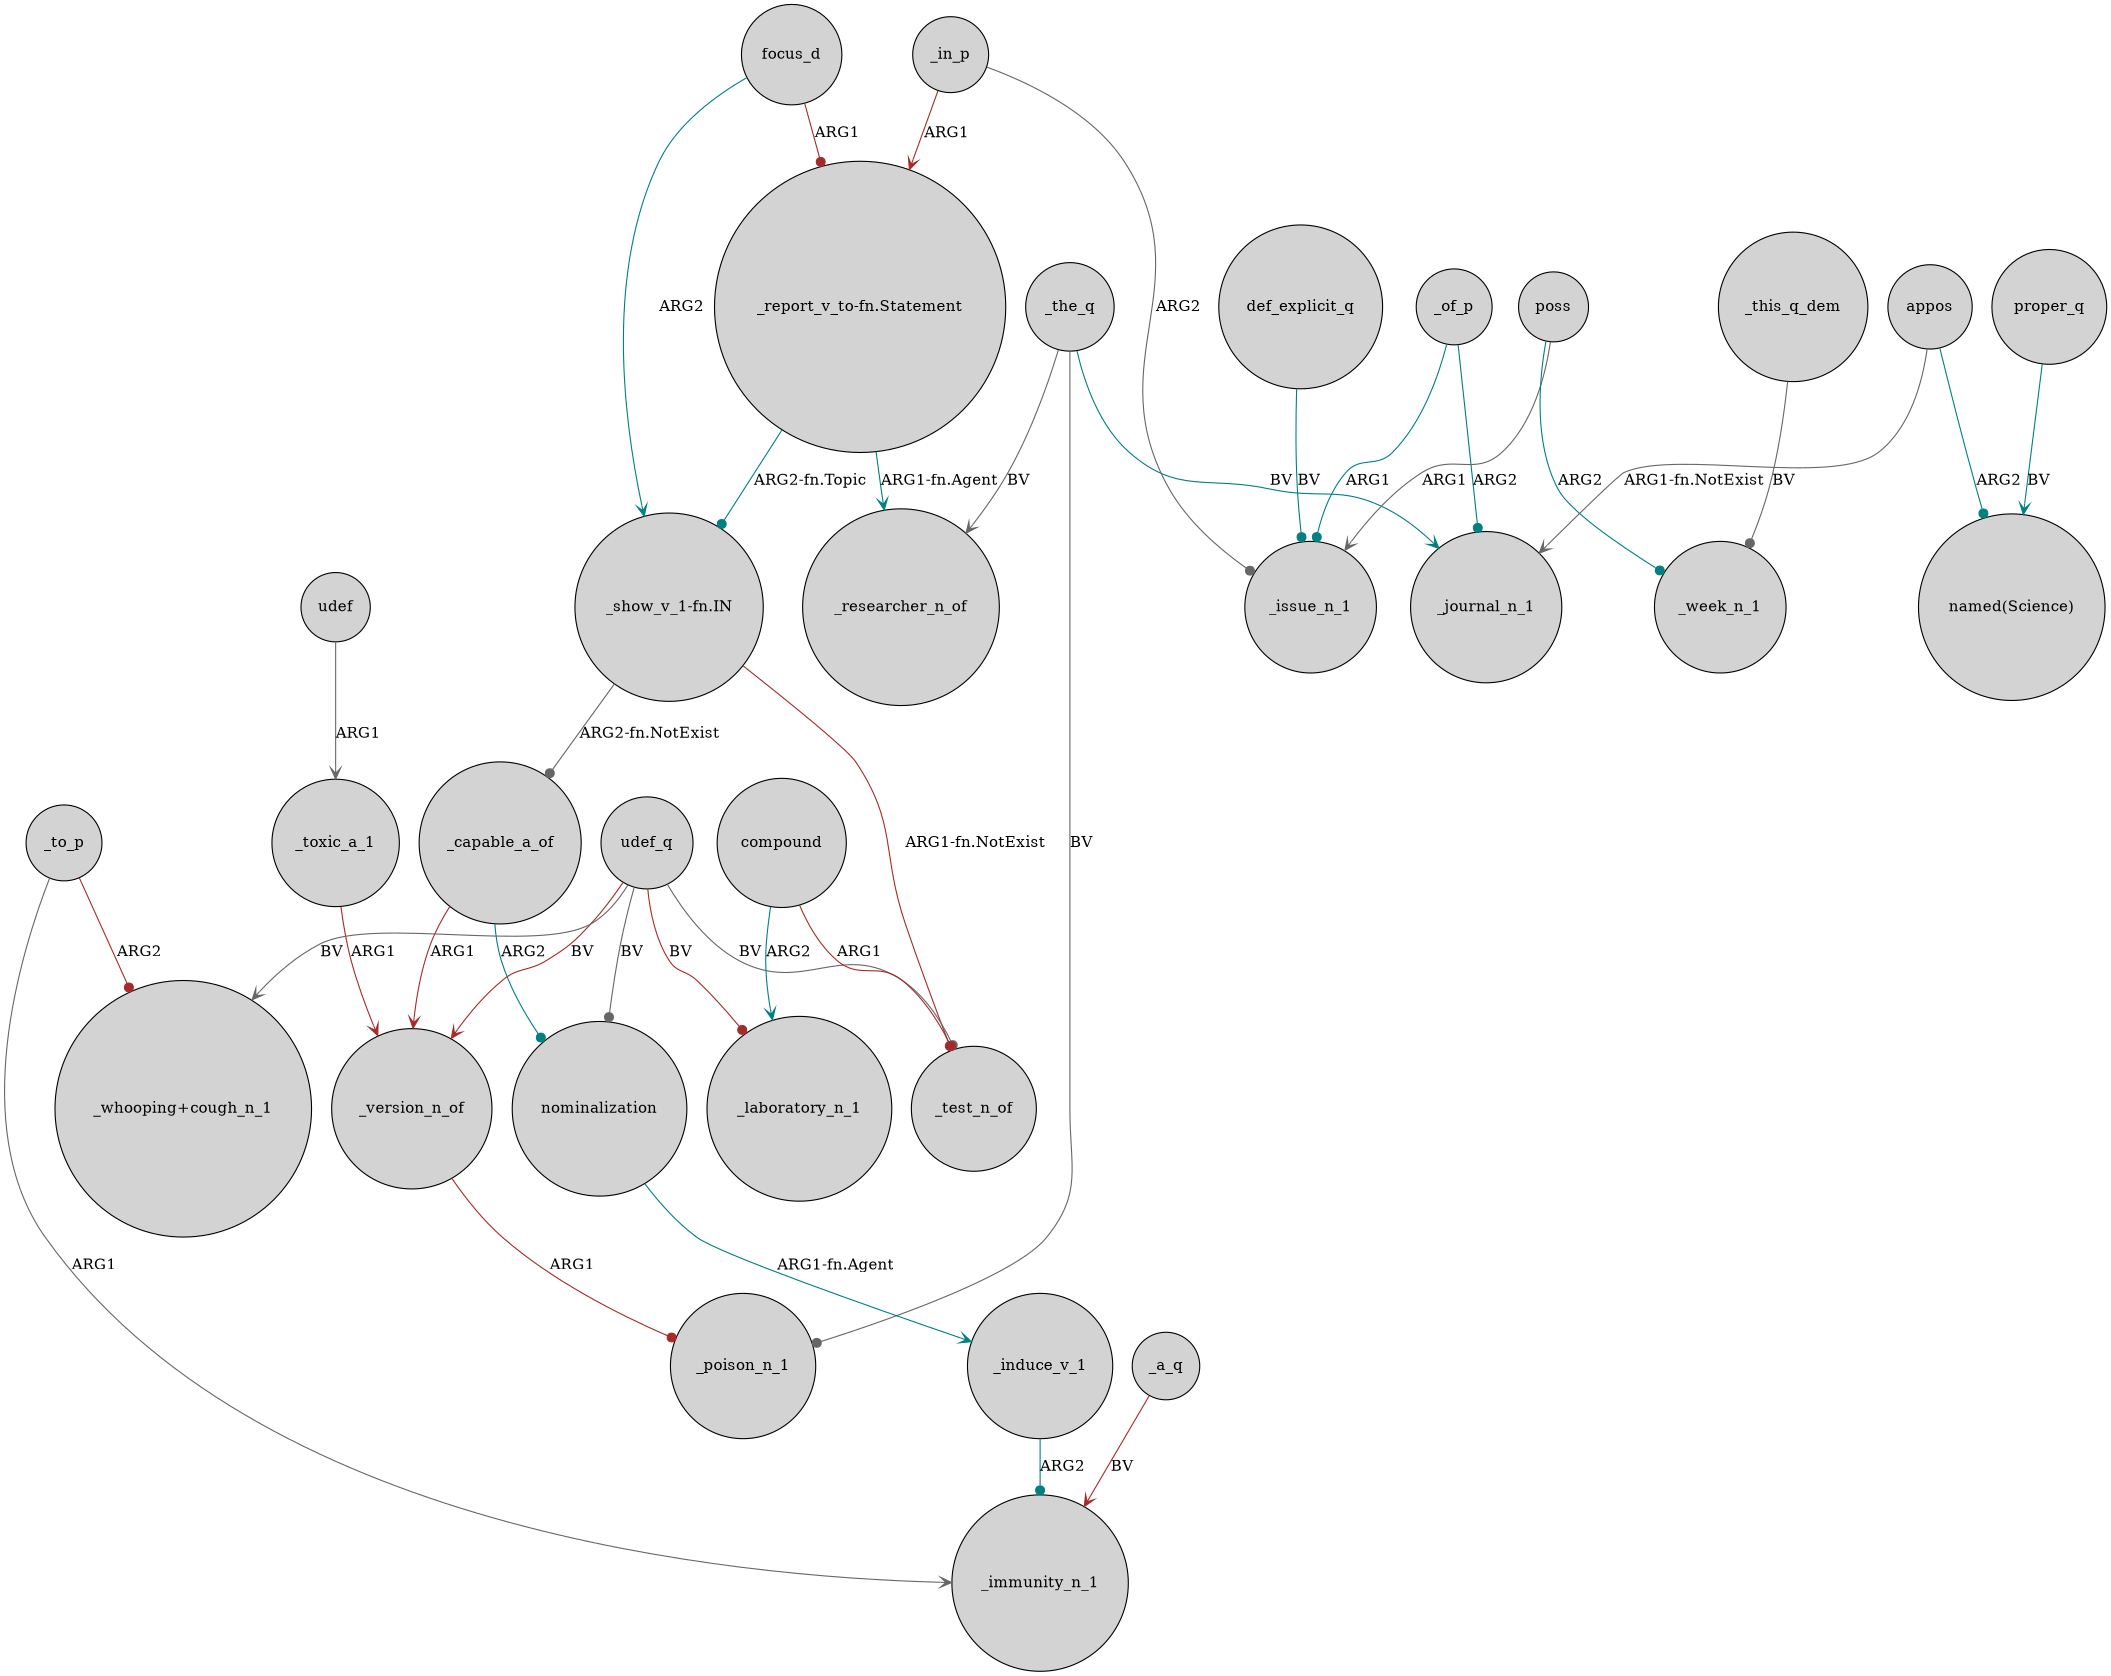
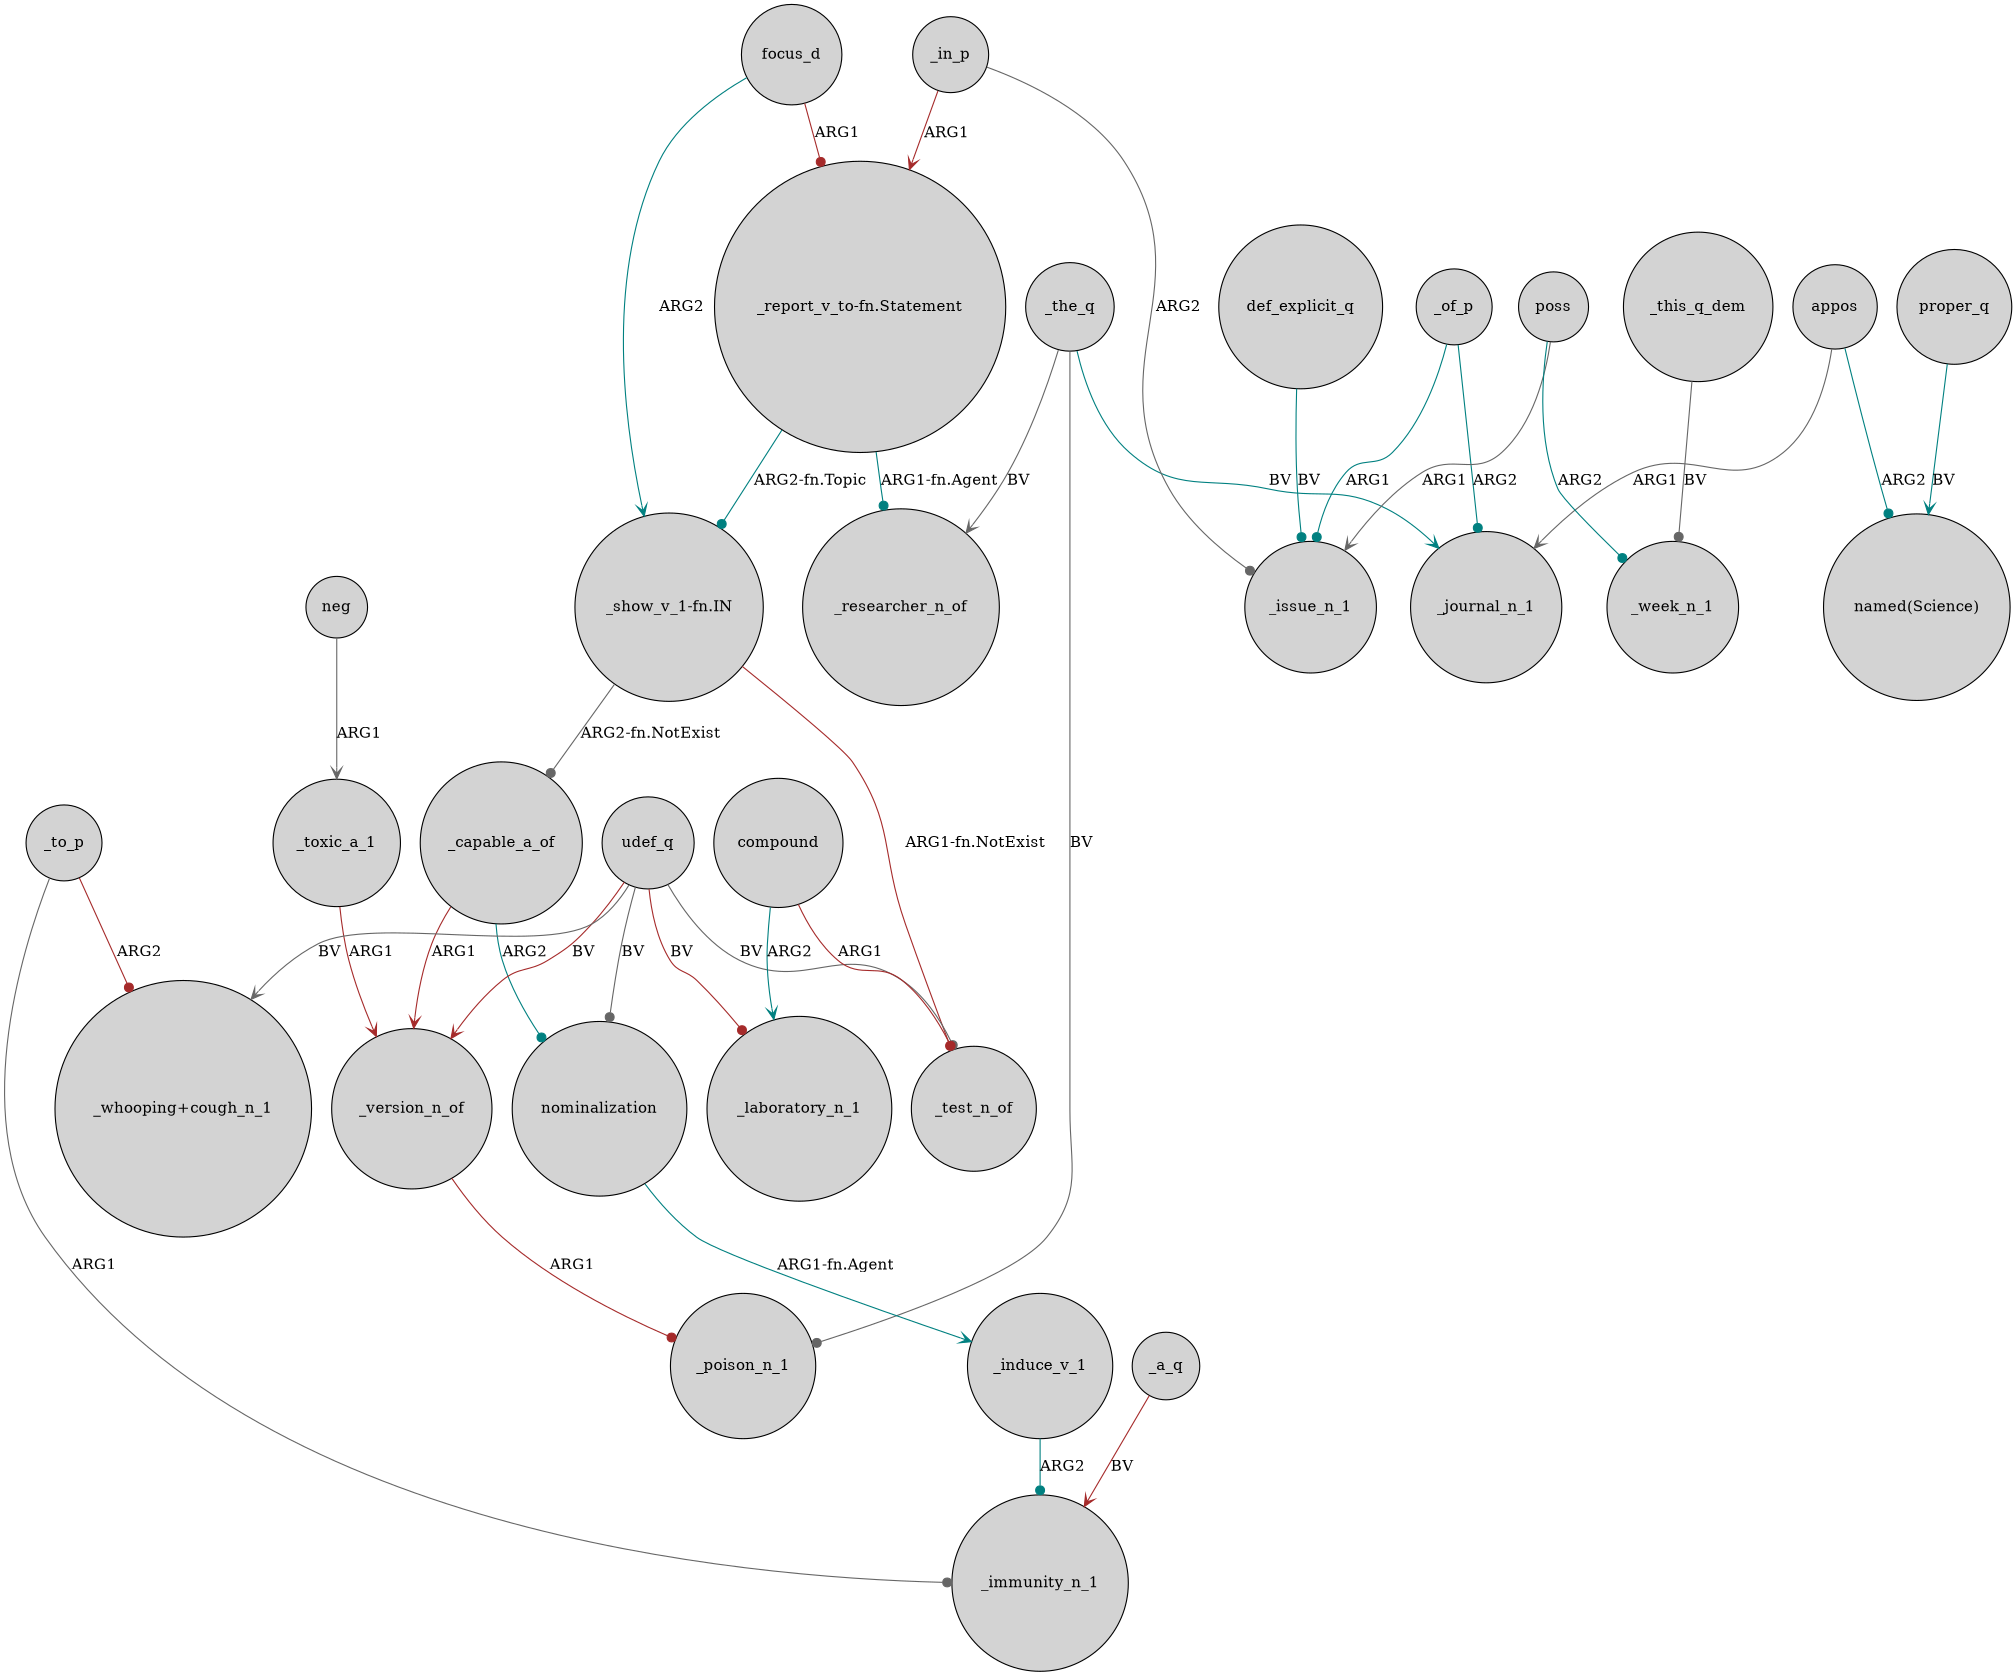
edge "_report_v_to-fn.Statement" -> "_researcher_n_of": arrowhead vee -> dot
edge "appos" -> "_journal_n_1": label "ARG1-fn.NotExist" -> "ARG1"
node "udef": label "udef" -> "neg"
edge "_to_p" -> "_immunity_n_1": arrowhead vee -> dot
